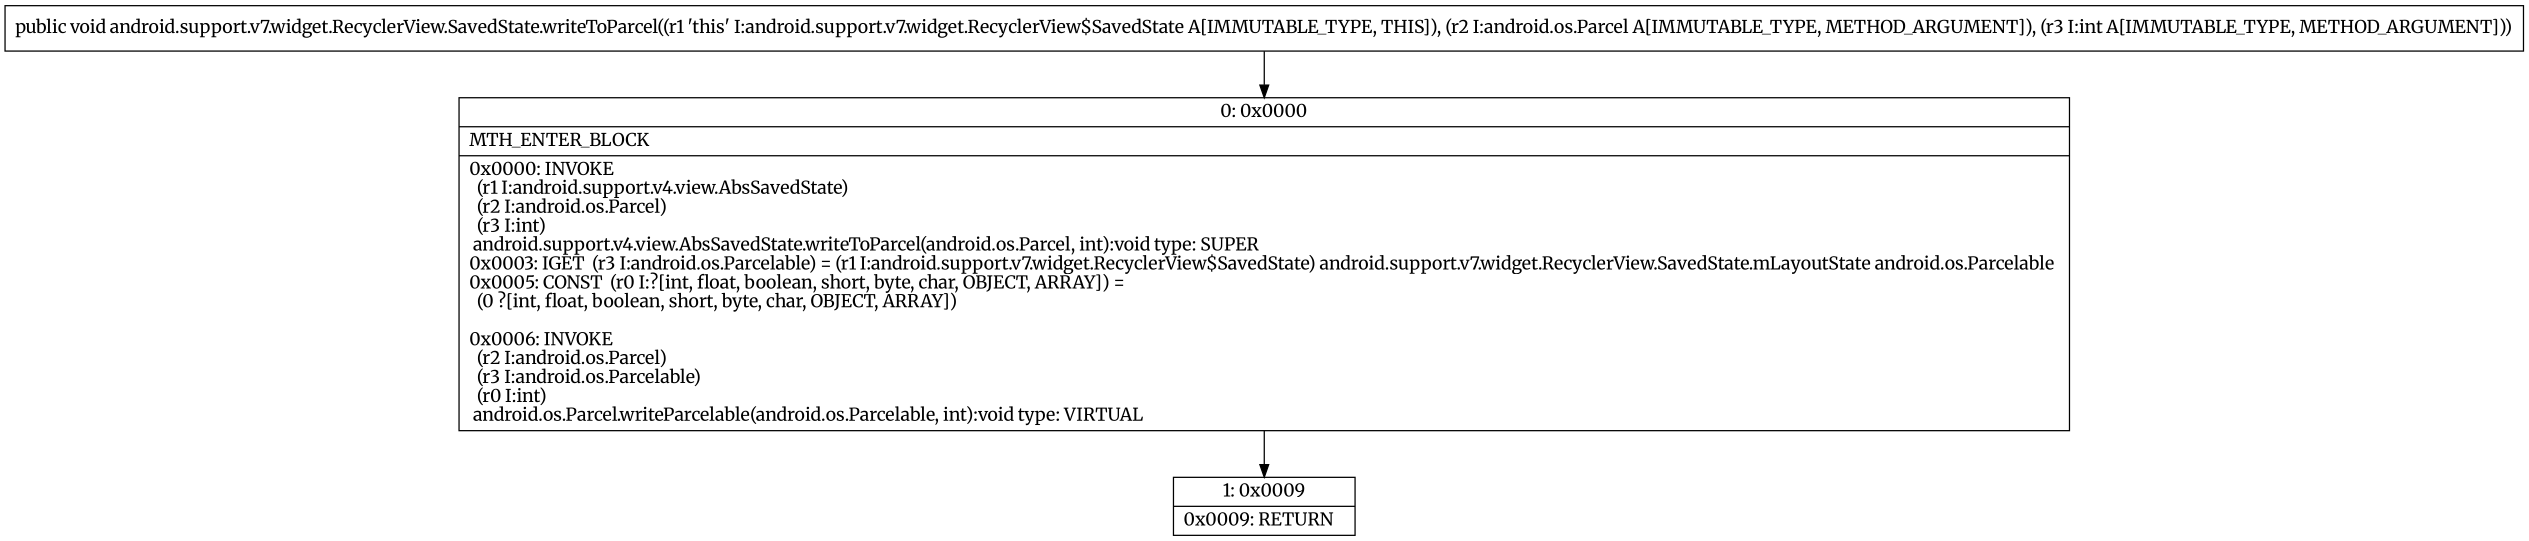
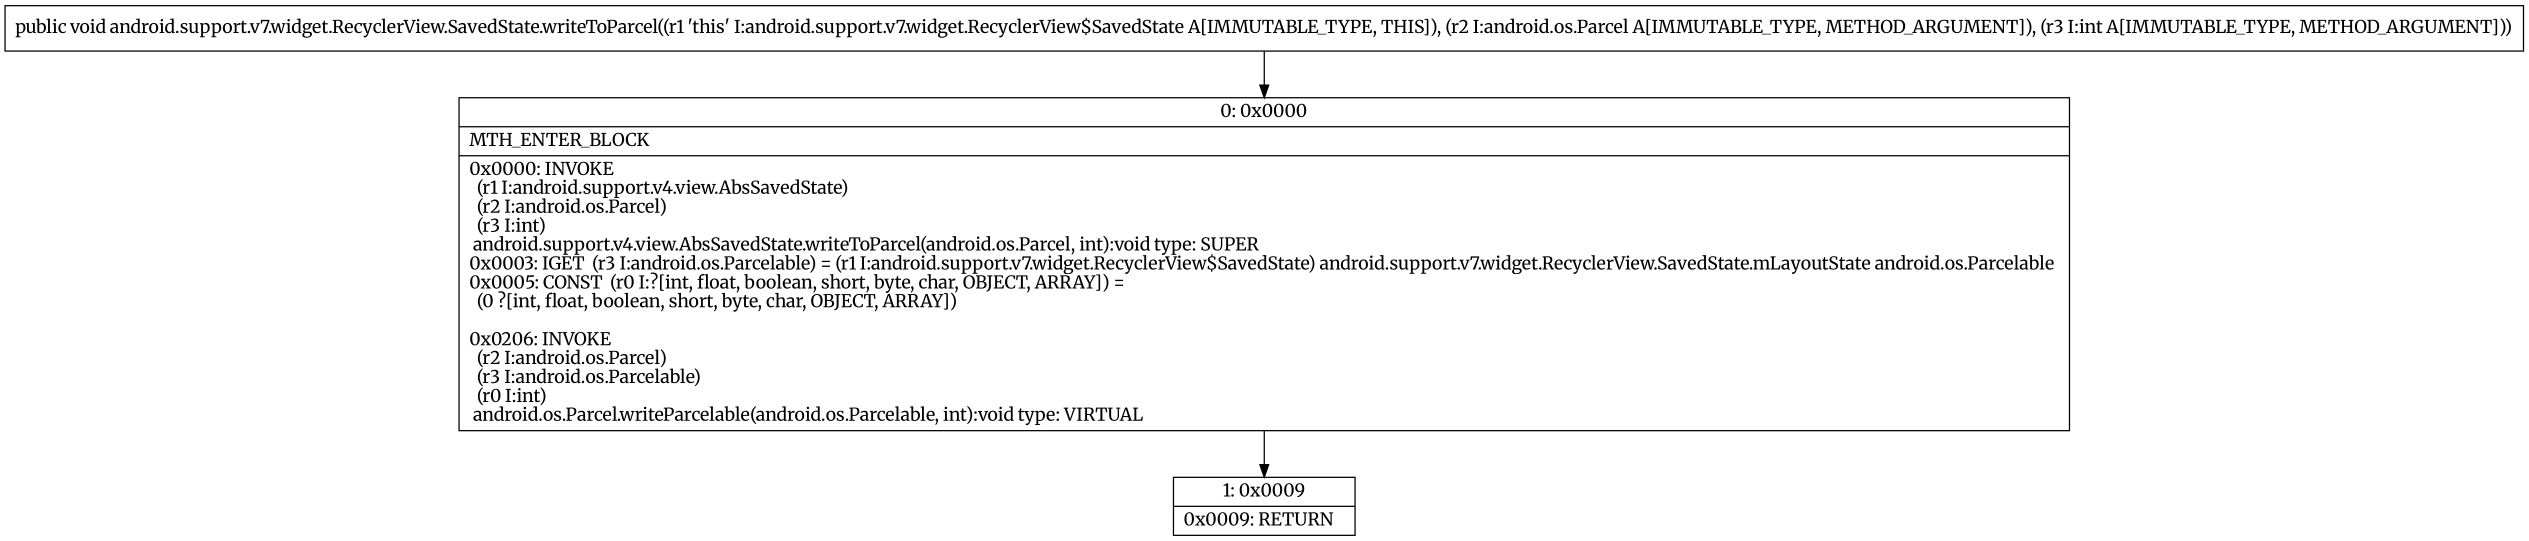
node "0: 0x0000": text "0x0006: INVOKE" -> "0x0206: INVOKE"
